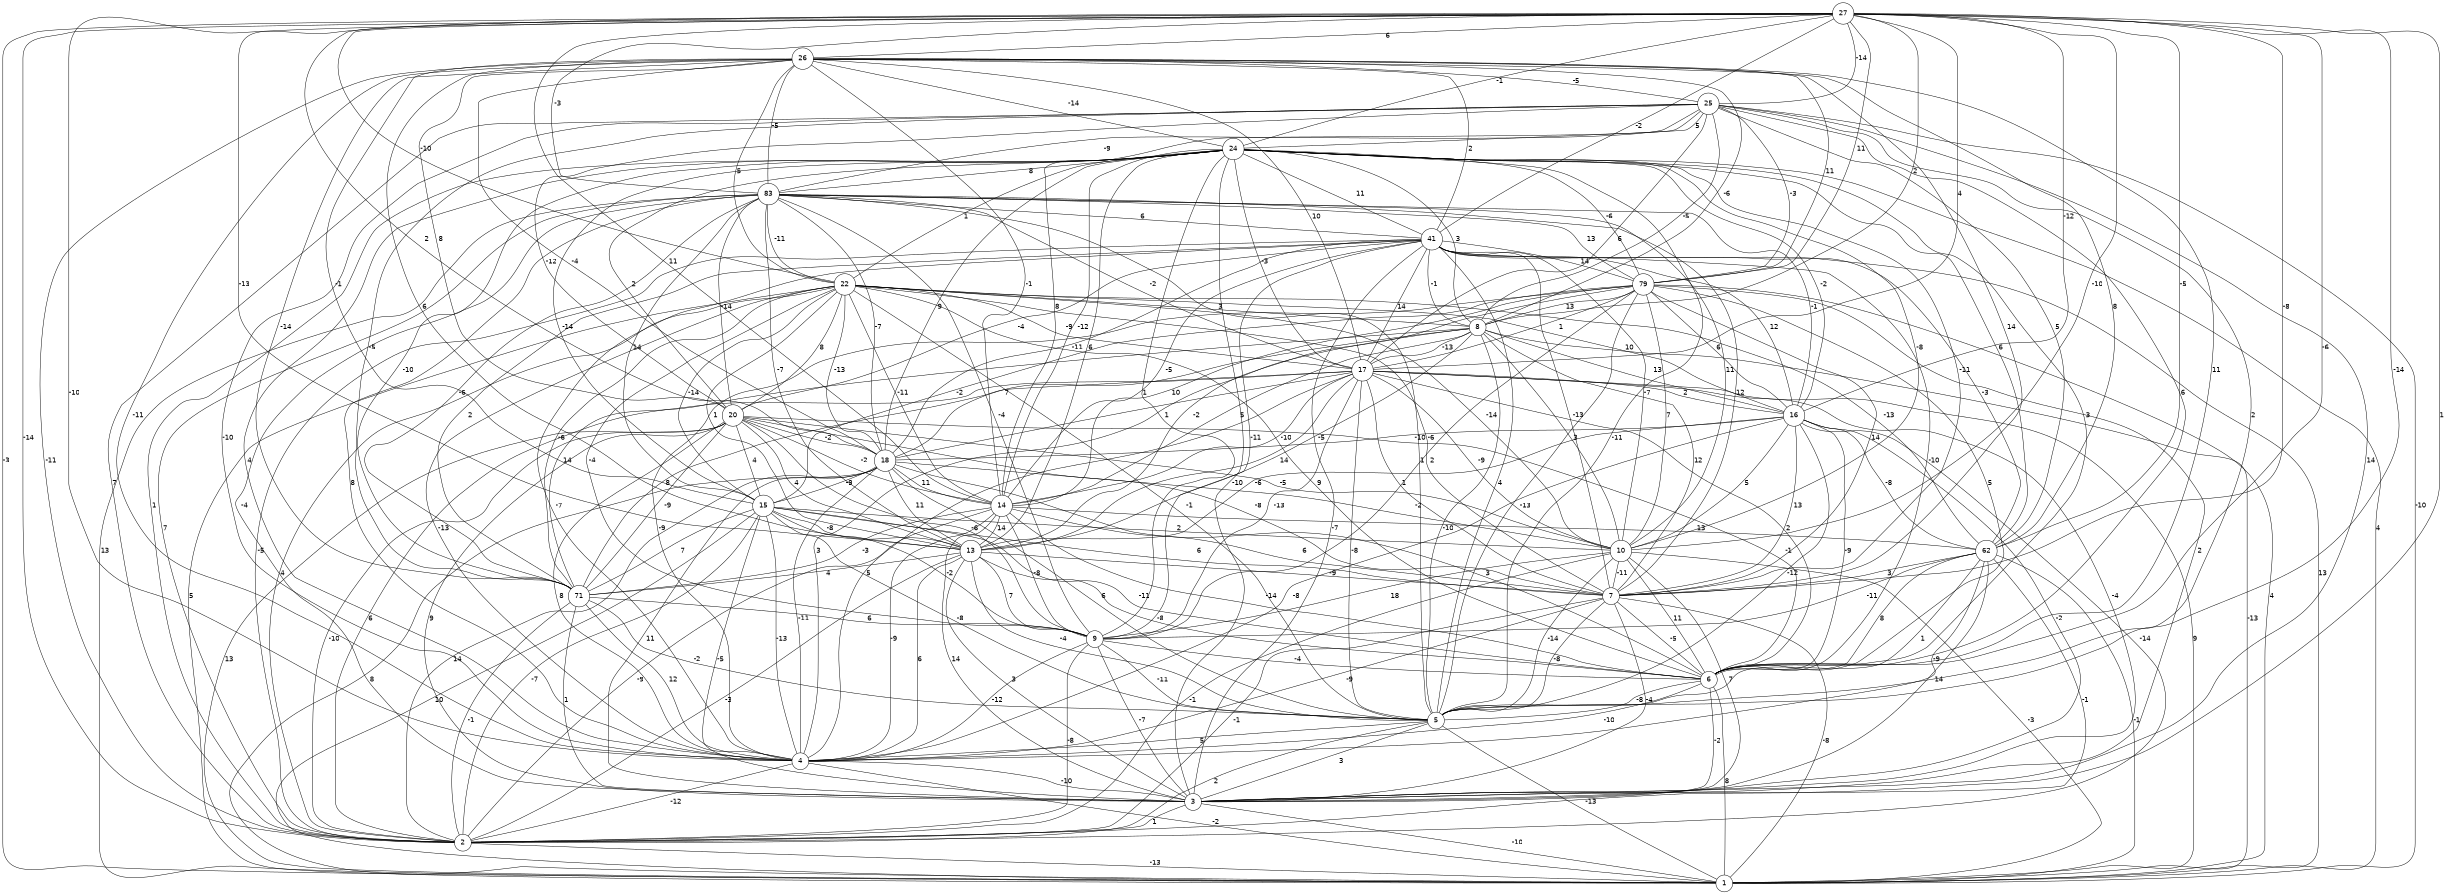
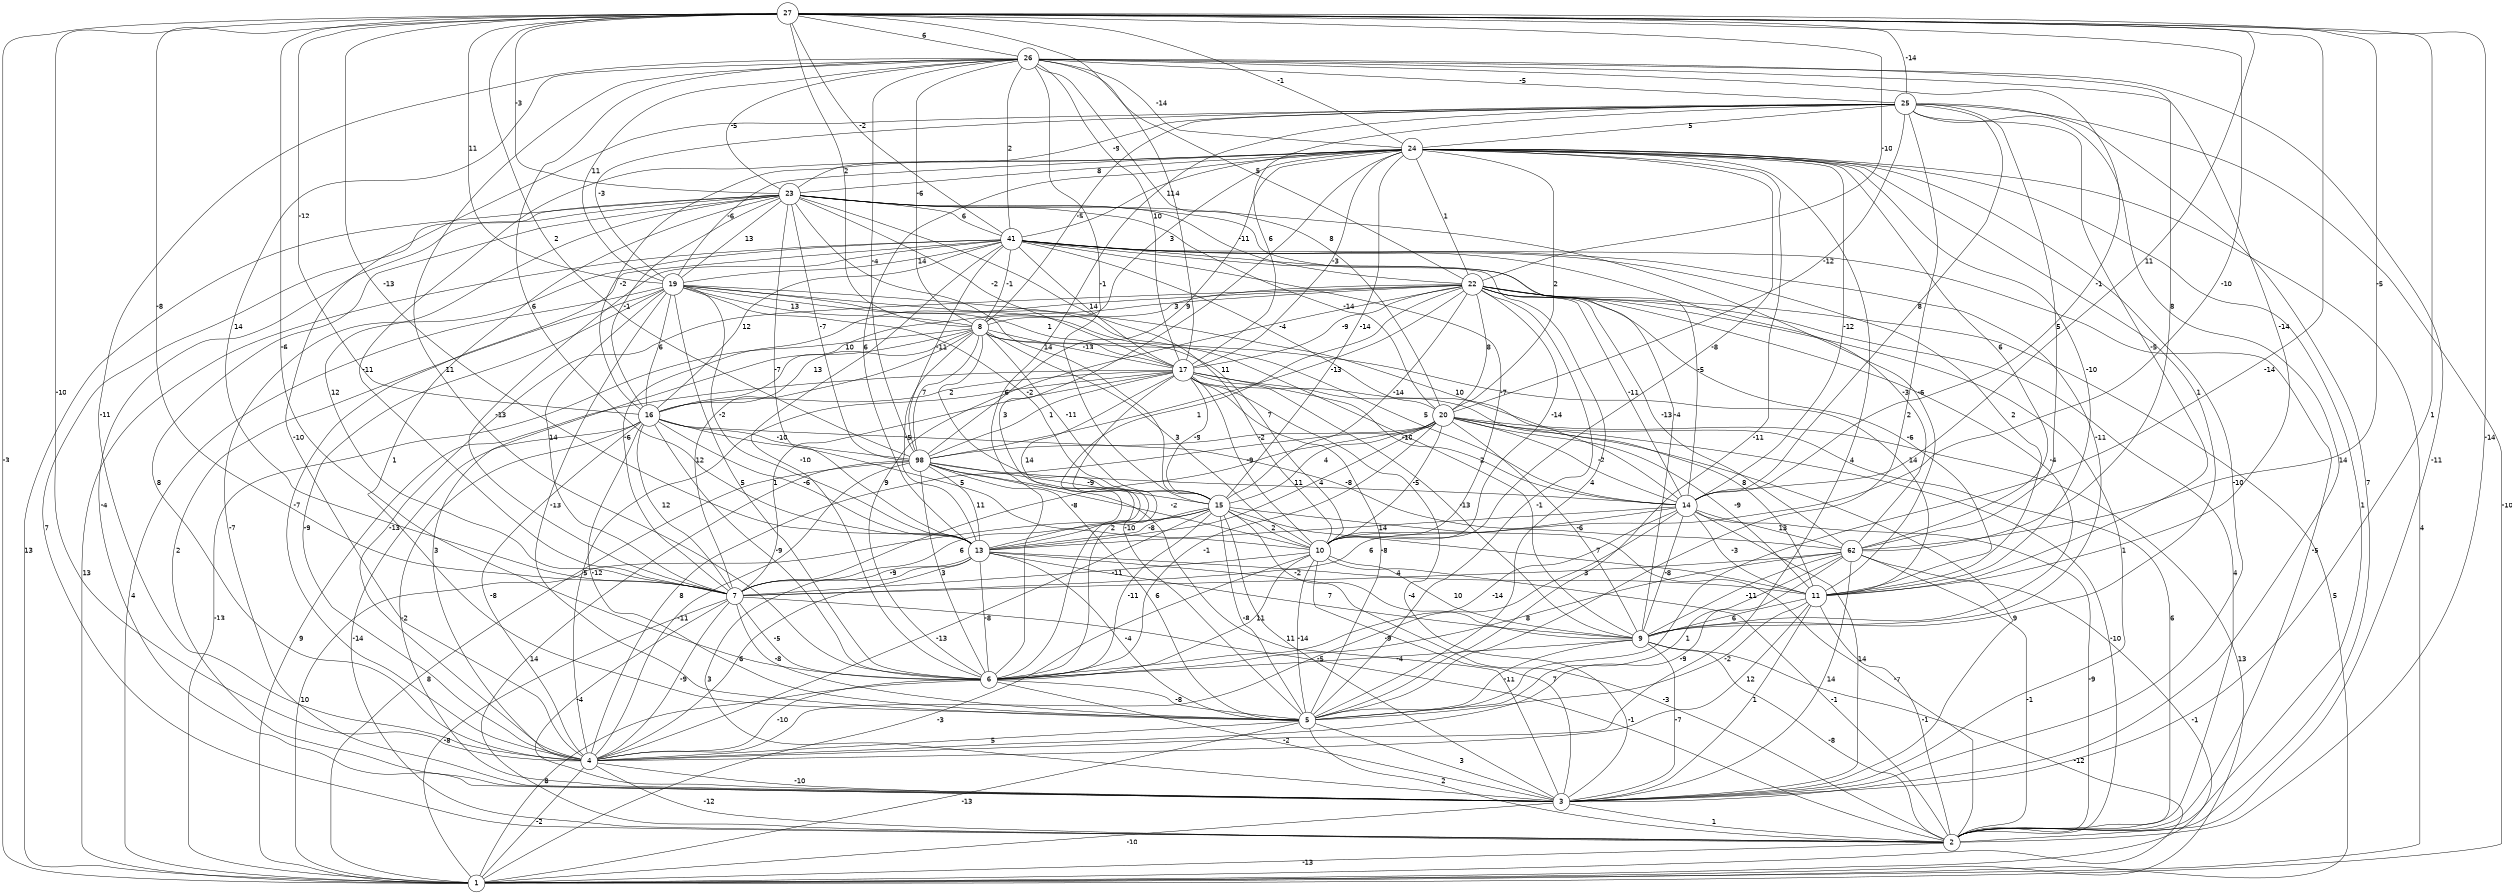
node "83": label "83" -> "23"
node "79": label "79" -> "19"
edge "17" -- "15": added, label "-9"
edge "8" -- "15": added, label "-11"
node "18": label "18" -> "98"
edge "16" -- "7": label "13" -> "12"
edge "22" -- "3": added, label "1"
node "71": label "71" -> "11"
edge "10" -- "9": label "18" -> "10"
edge "9" -- "4": now "9" -- "1"
